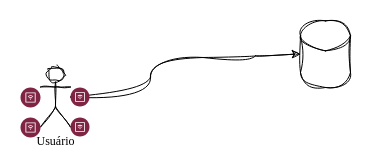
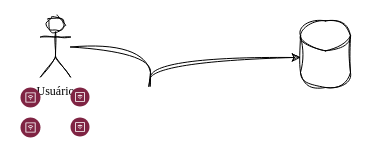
node "Usuário": moved (56, 97) -> (56, 47)
